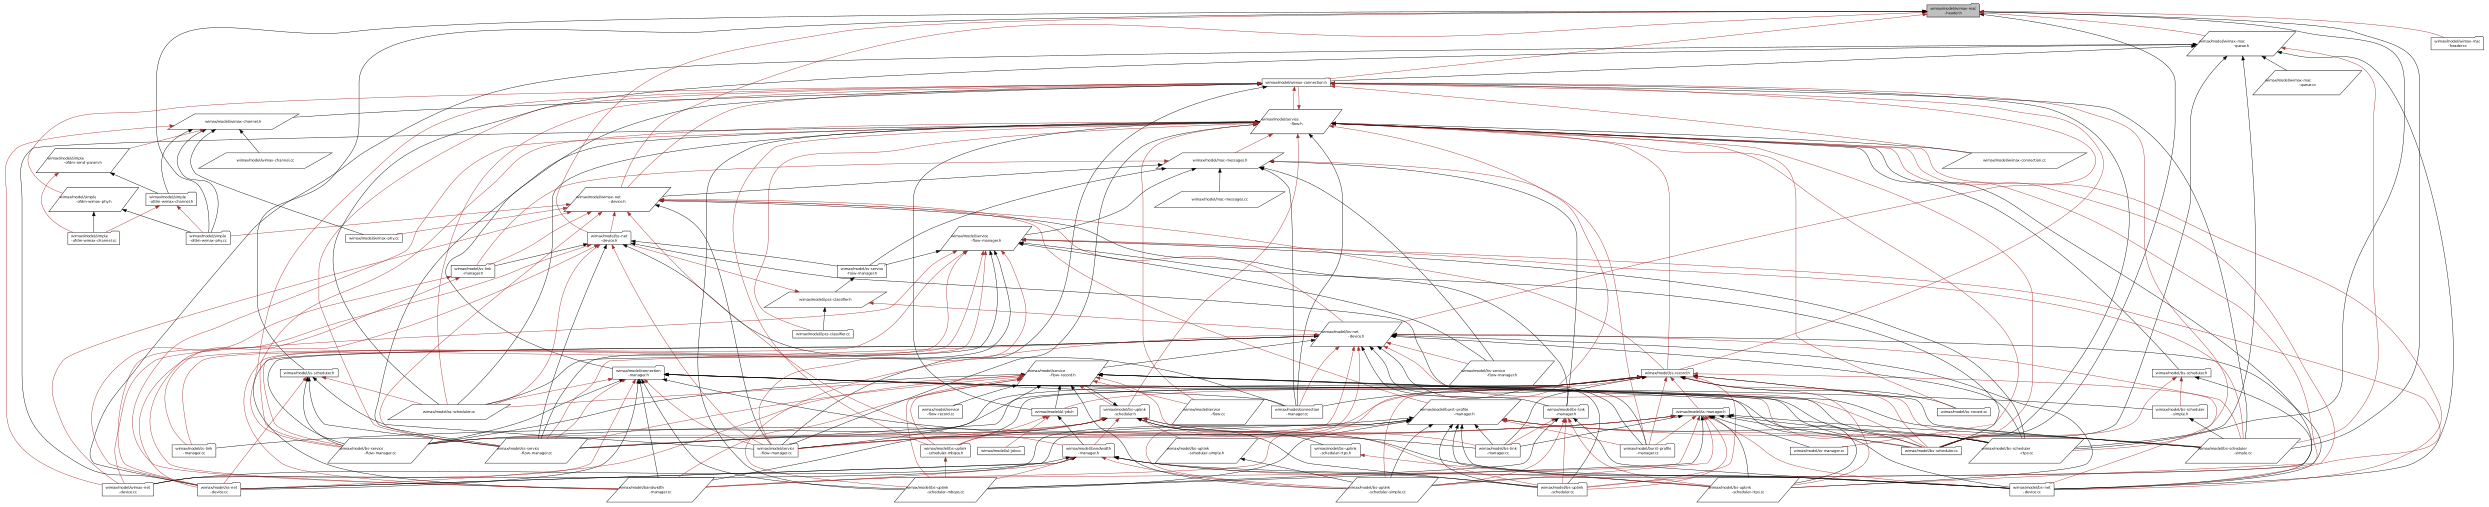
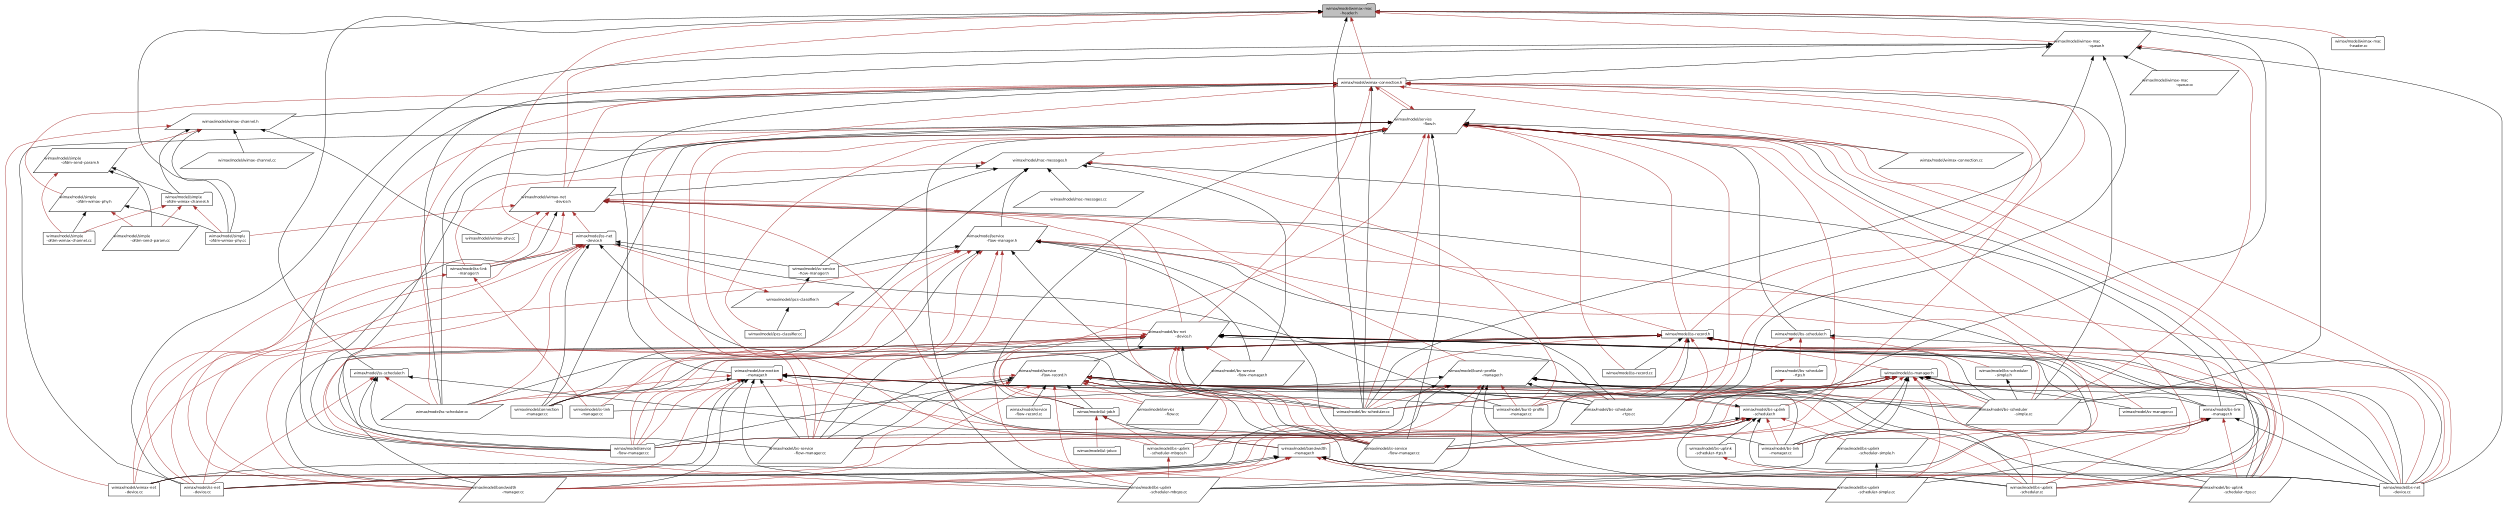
edge "wimax/model/bs-scheduler -rtps.cc" -> "wimax/model/service -flow.h": added
node "wimax/model/simple -ofdm-send-param.cc": added
node "wimax/model/bs-scheduler -rtps.h": added
edge "wimax/model/bs-scheduler -simple.h" -> "wimax/model/connection -manager.h": now "wimax/model/bs-scheduler -simple.cc" -> "wimax/model/connection -manager.h"
edge "wimax/model/service -flow-manager.cc" -> "wimax/model/bs-uplink -scheduler.h": color brown -> black
